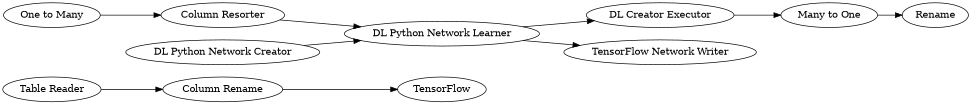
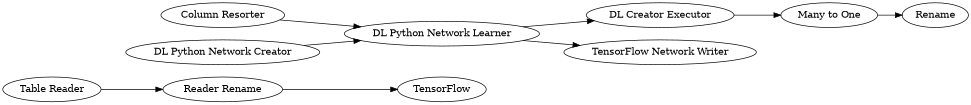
node "One to Many": removed
node "Column Rename": label "Column Rename" -> "Reader Rename"
